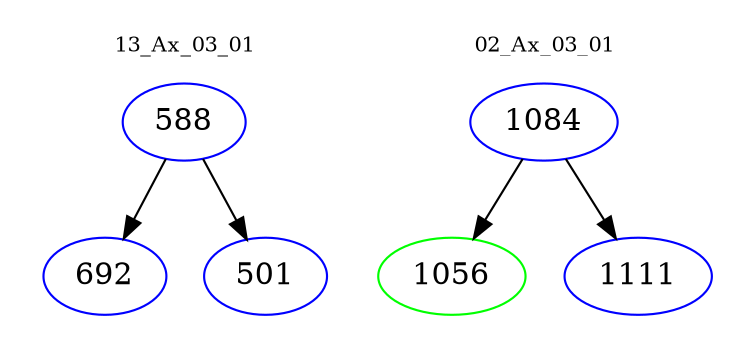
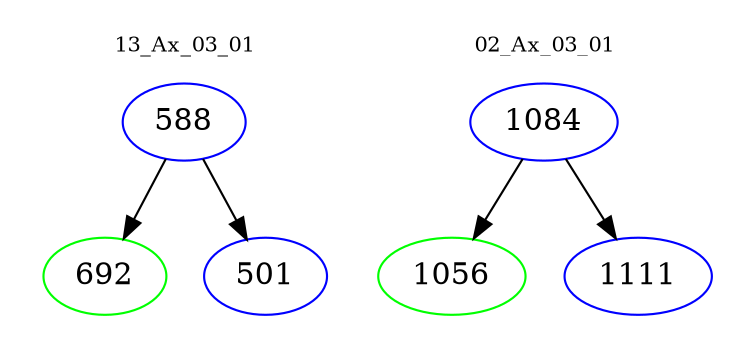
node "692": color blue -> green
